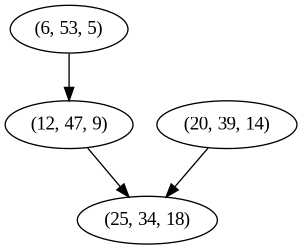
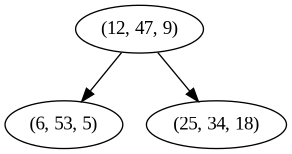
edge "(6, 53, 5)" -> "(12, 47, 9)": reversed
node "(20, 39, 14)": removed
